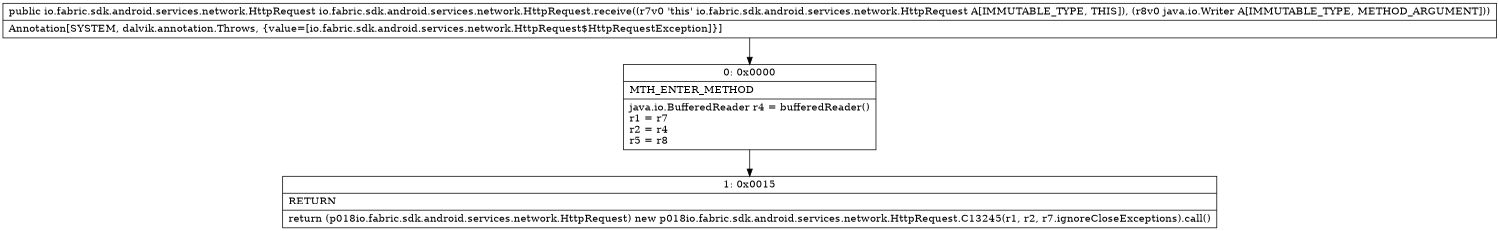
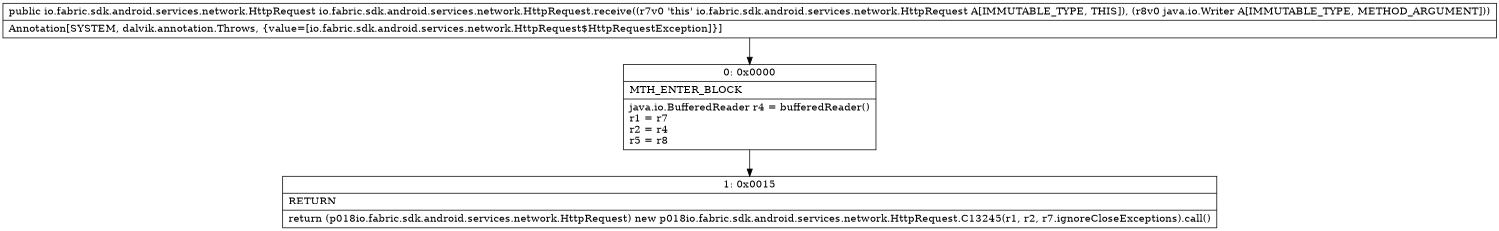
node "0: 0x0000": text "MTH_ENTER_METHOD" -> "MTH_ENTER_BLOCK"
